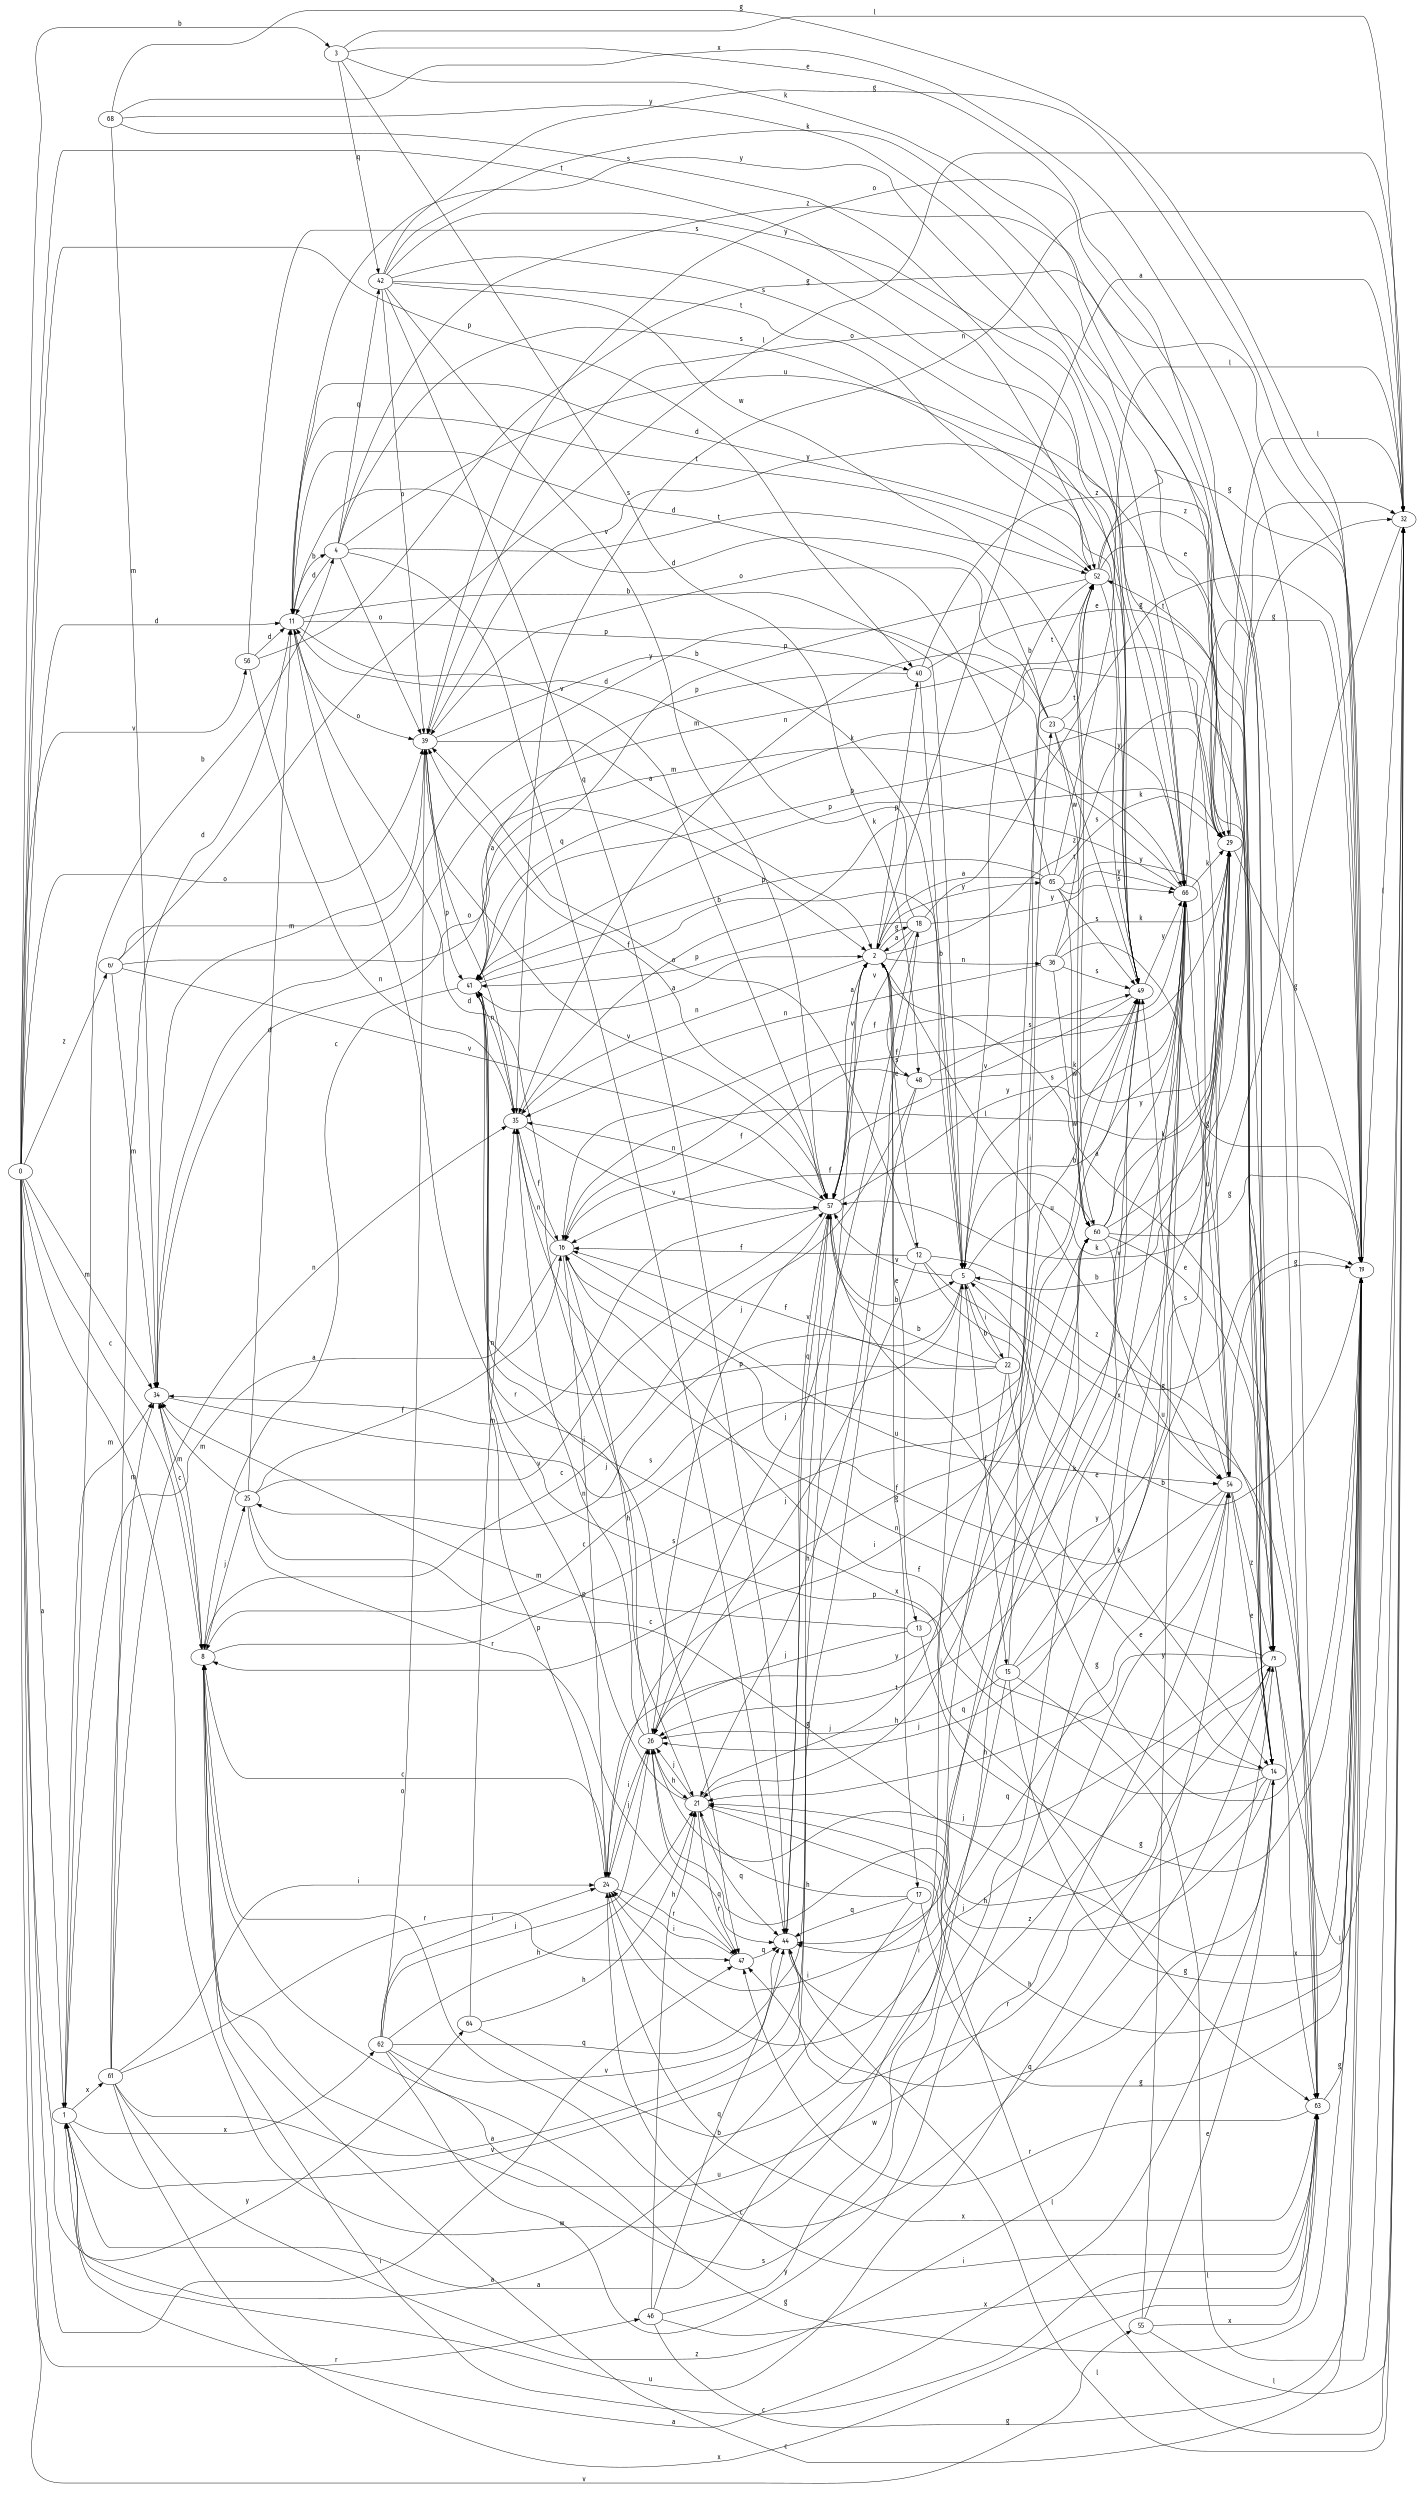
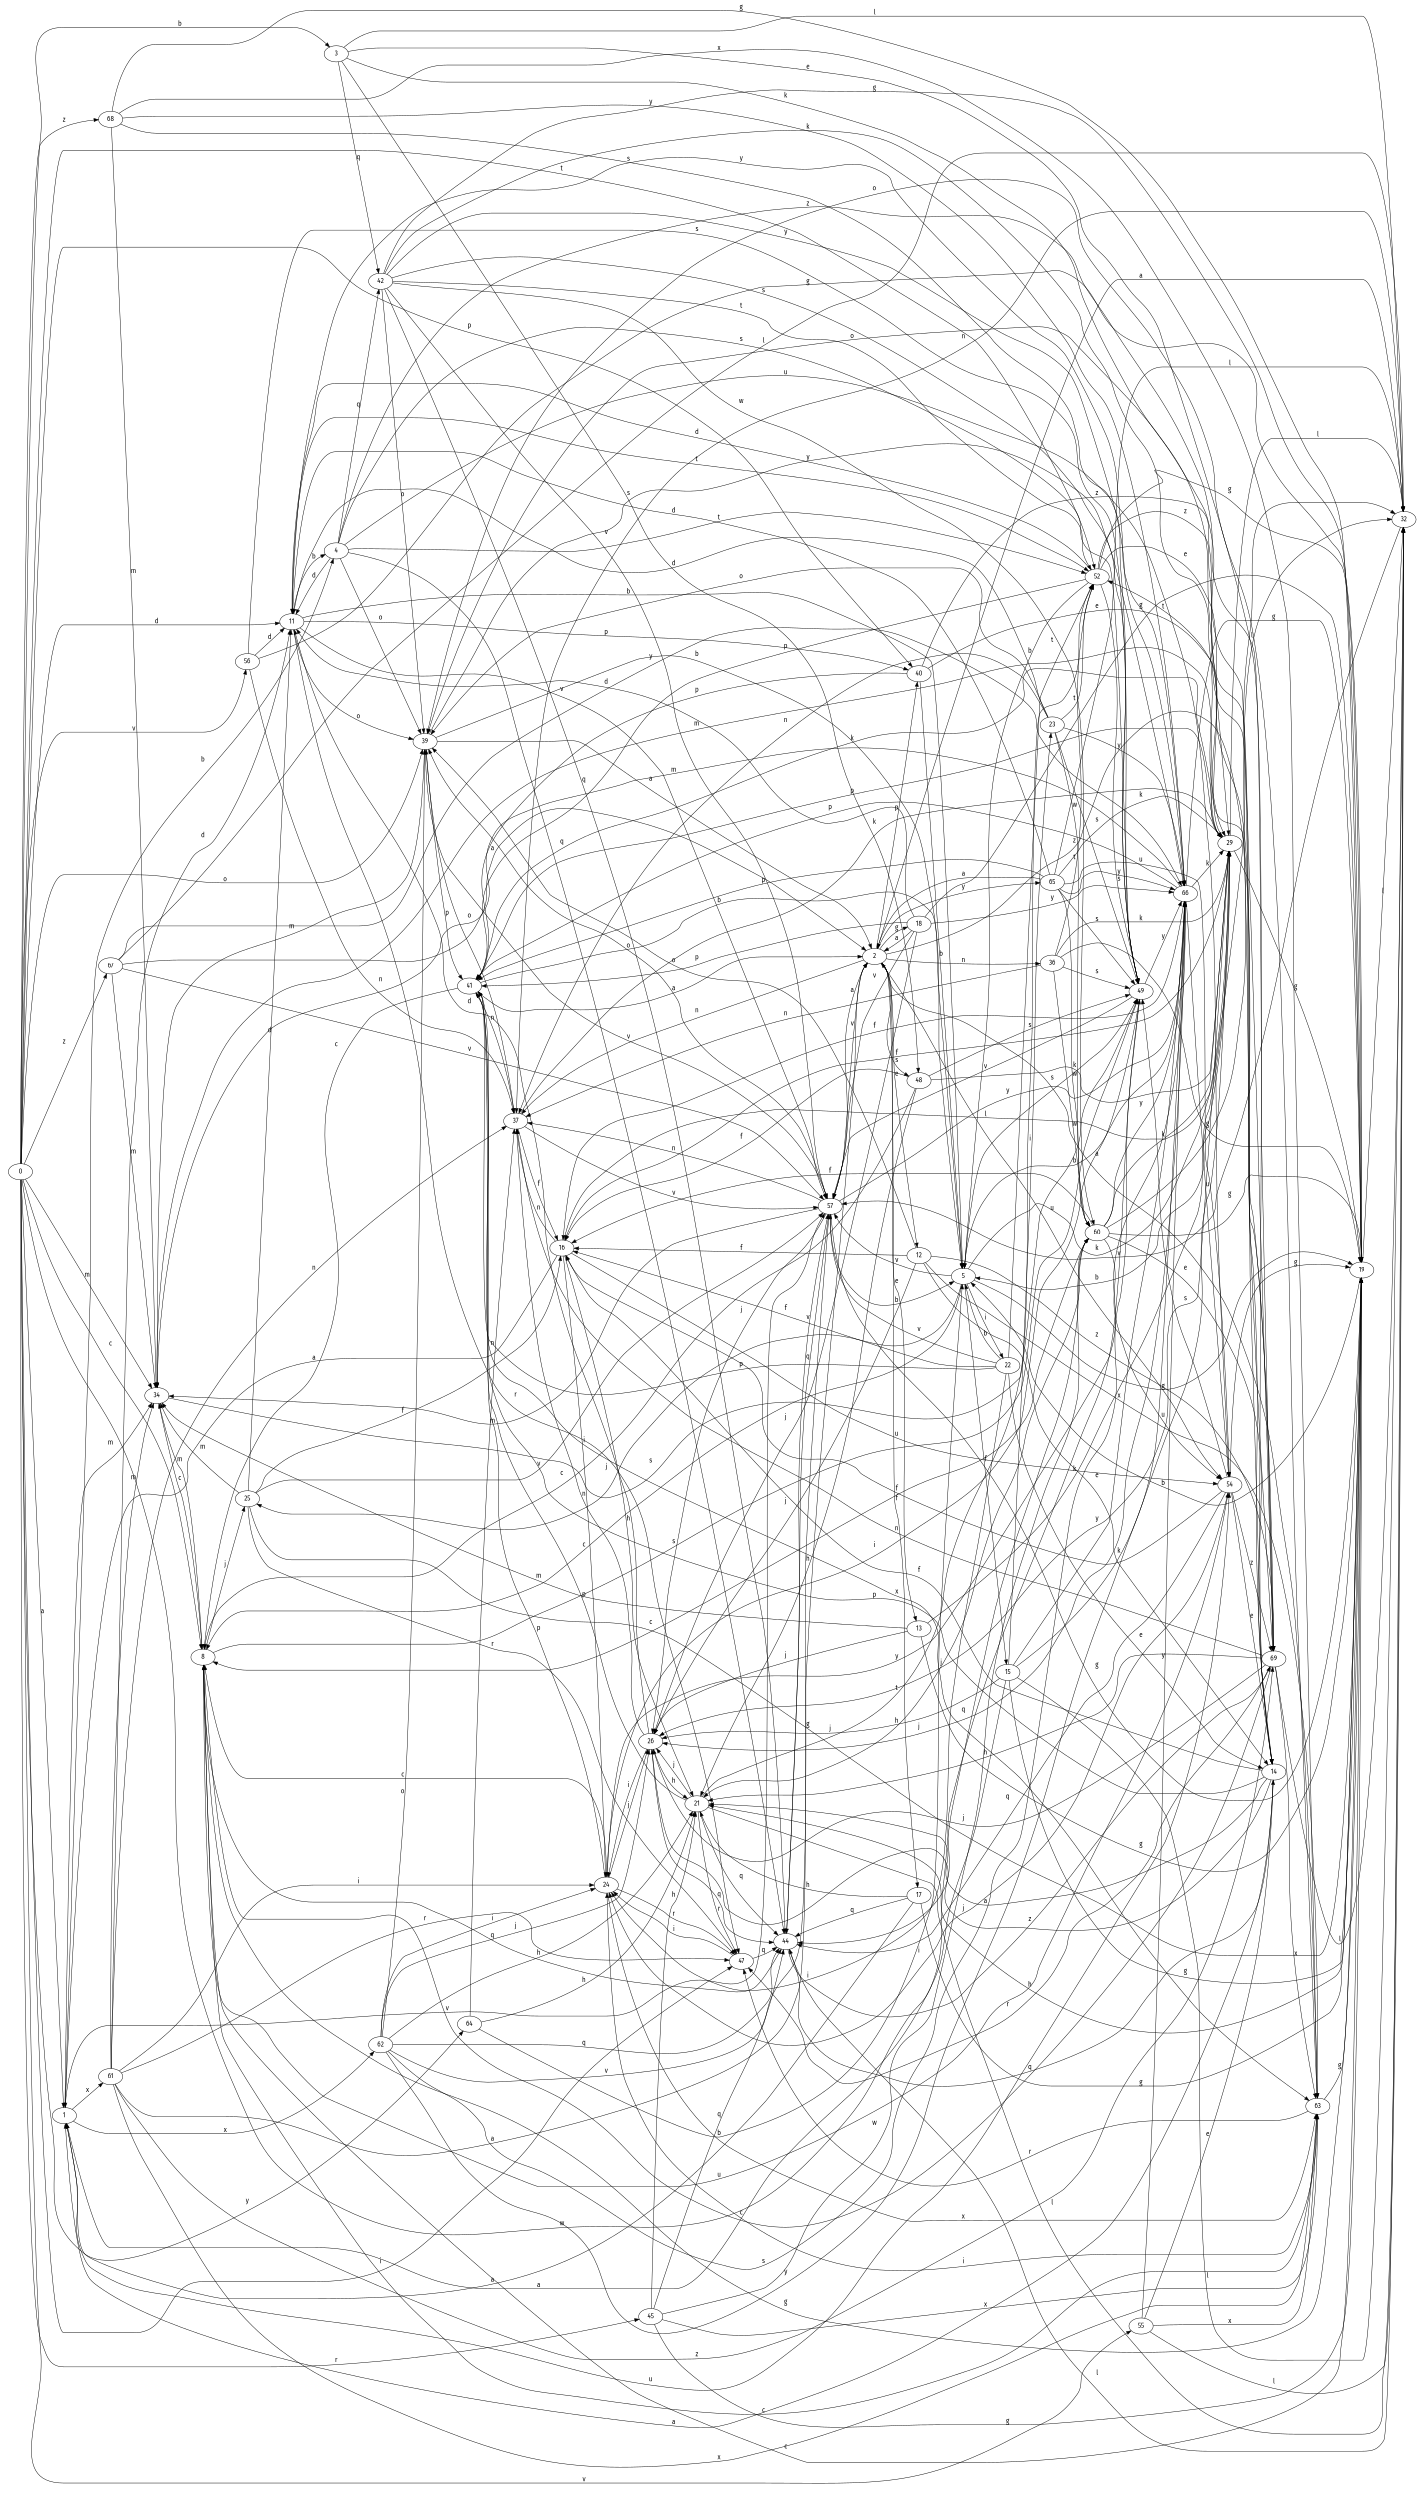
edge "0" -> "68": added, label "z"
edge "65" -> "54": label "y" -> "u"
edge "57" -> "39": label "f" -> "o"
node "35": label "35" -> "37"
edge "22" -> "57": label "b" -> "v"
edge "2" -> "17": label "g" -> "f"
node "79": label "79" -> "69"
edge "14" -> "21": label "h" -> "a"
edge "8" -> "44": added, label "q"
edge "1" -> "18": now "1" -> "57"
node "46": label "46" -> "45"
